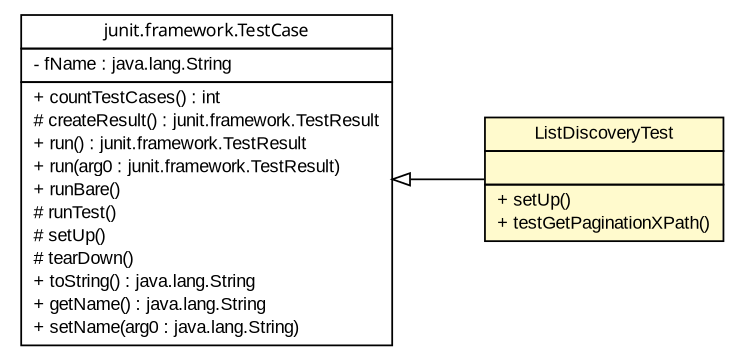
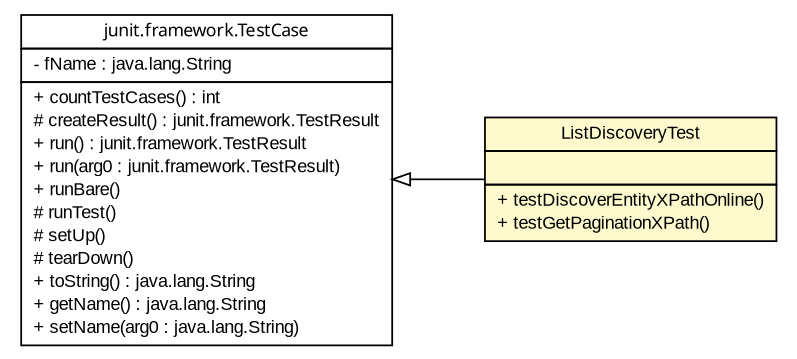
node "ListDiscoveryTest": text "+ setUp()" -> "+ testDiscoverEntityXPathOnline()"
